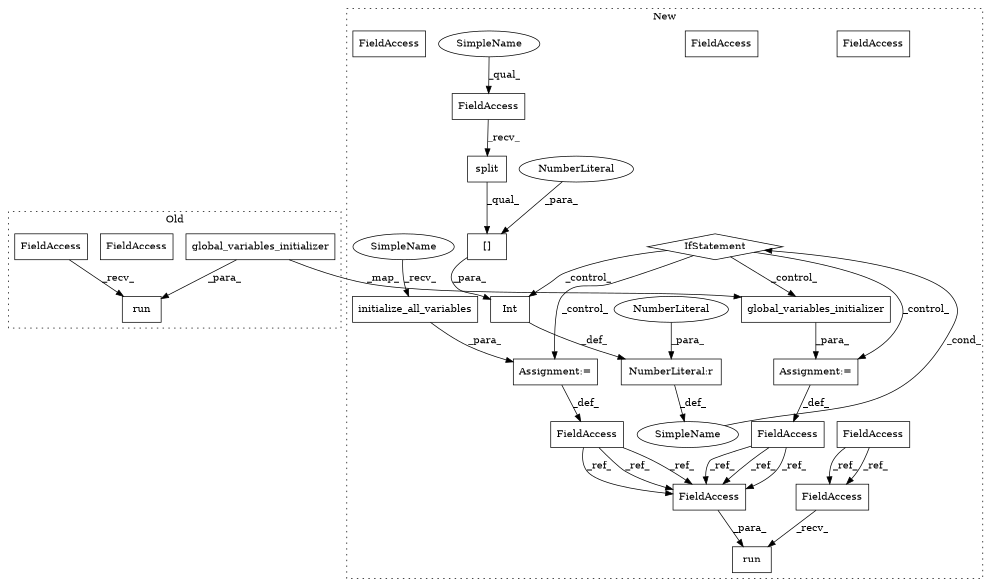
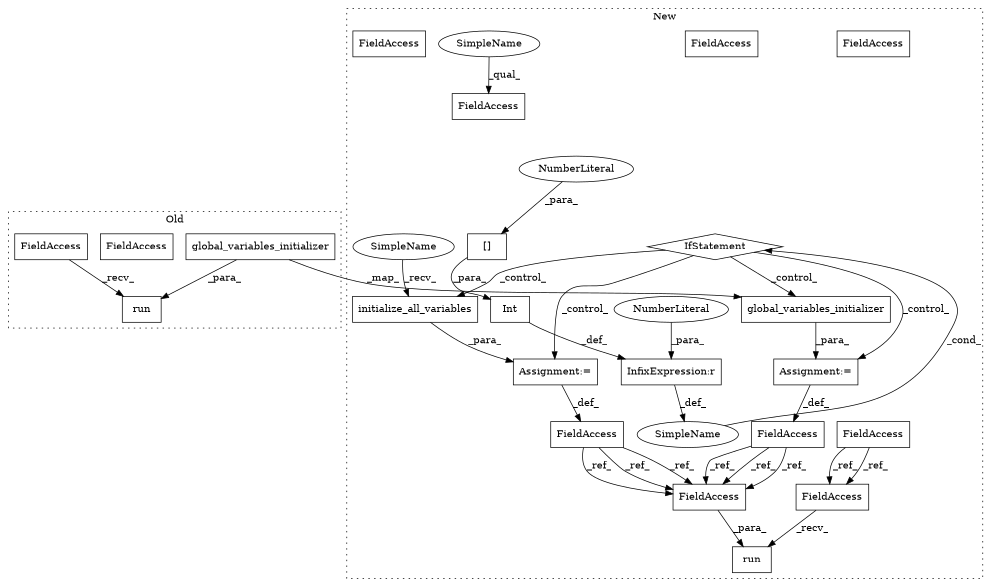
node "split": removed
edge "IfStatement" -> "Int": now "IfStatement" -> "initialize_all_variables"
node "NumberLiteral:r": label "NumberLiteral:r" -> "InfixExpression:r"
